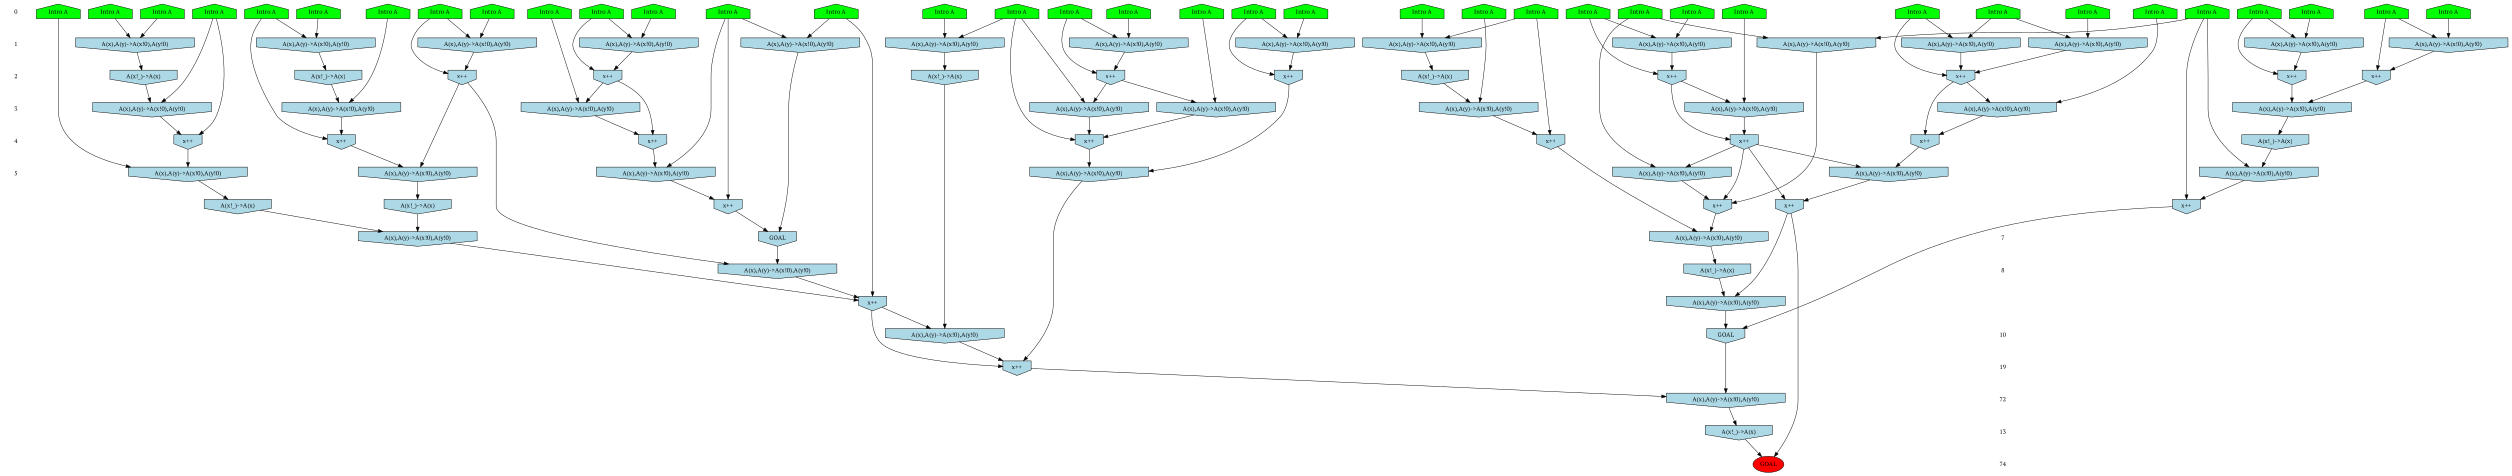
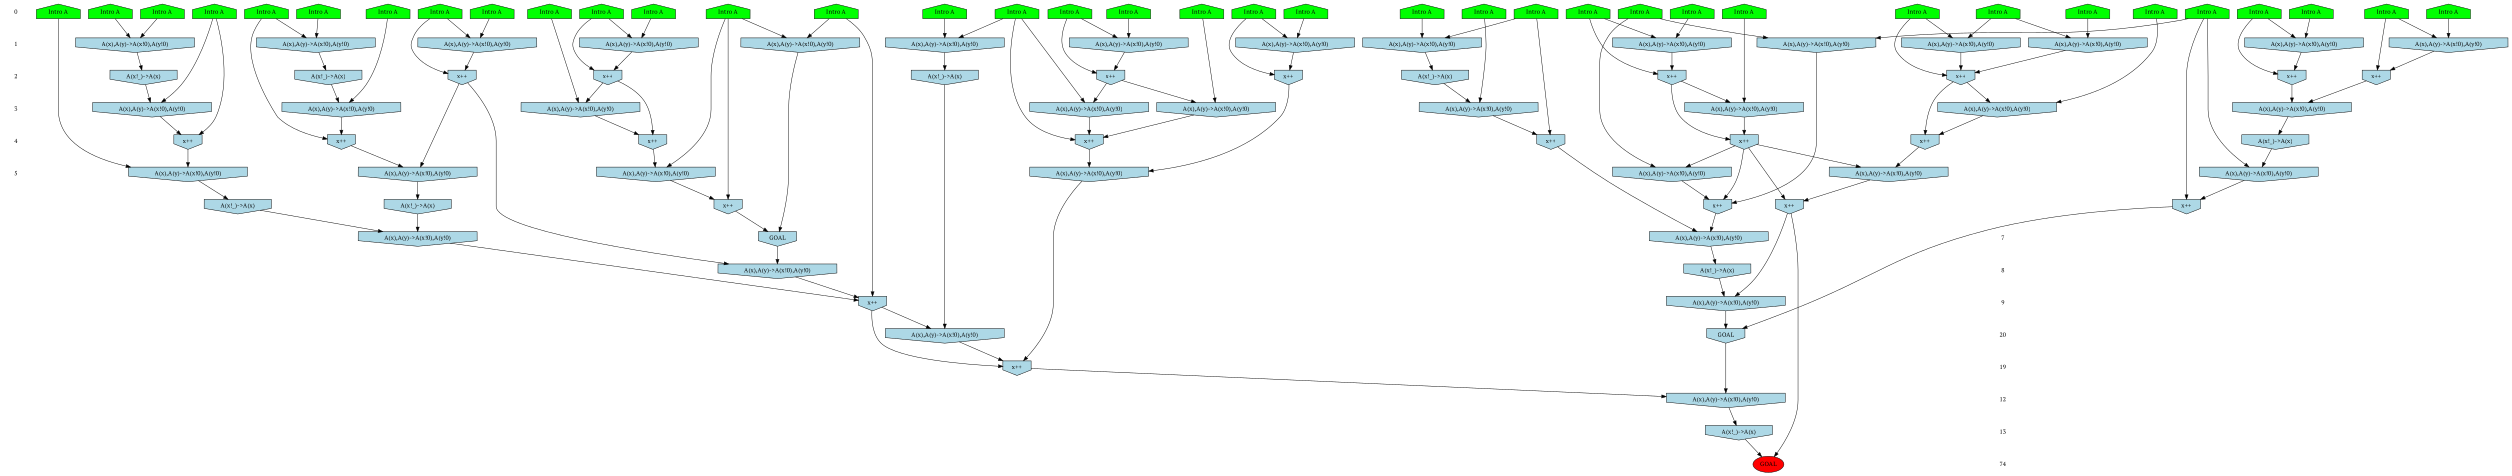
node "9": added
node "10": label "10" -> "20"
node "72": label "72" -> "12"
